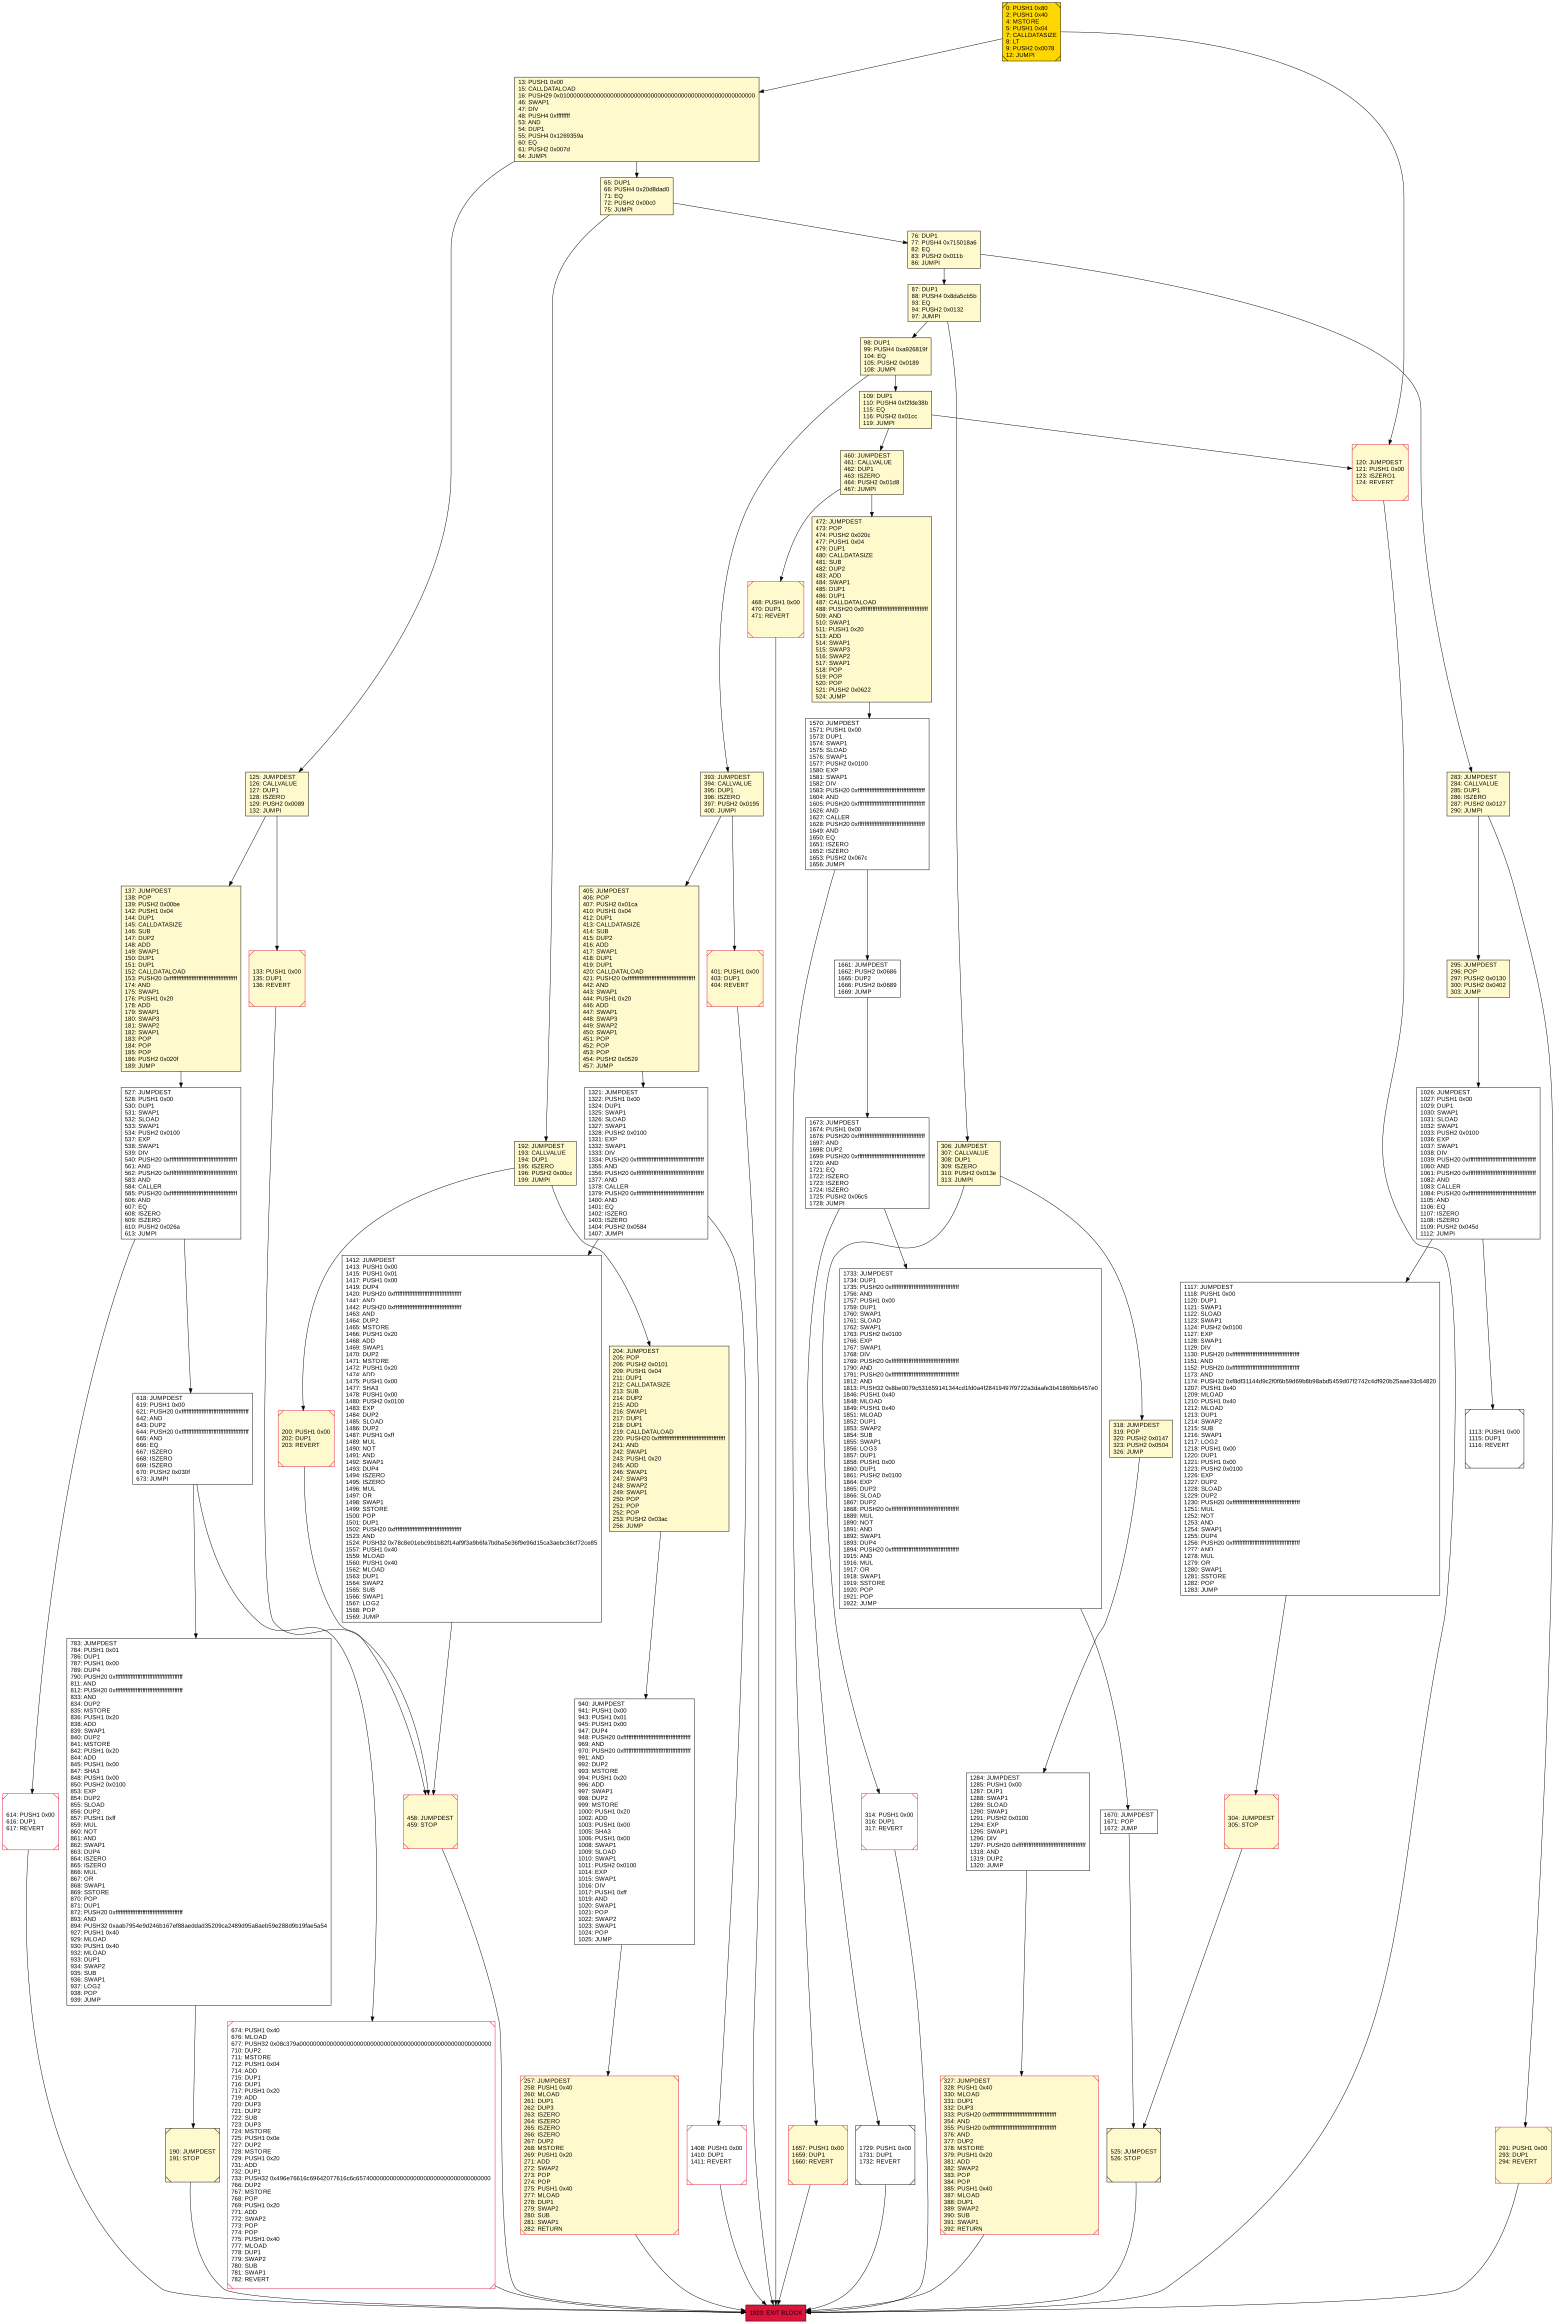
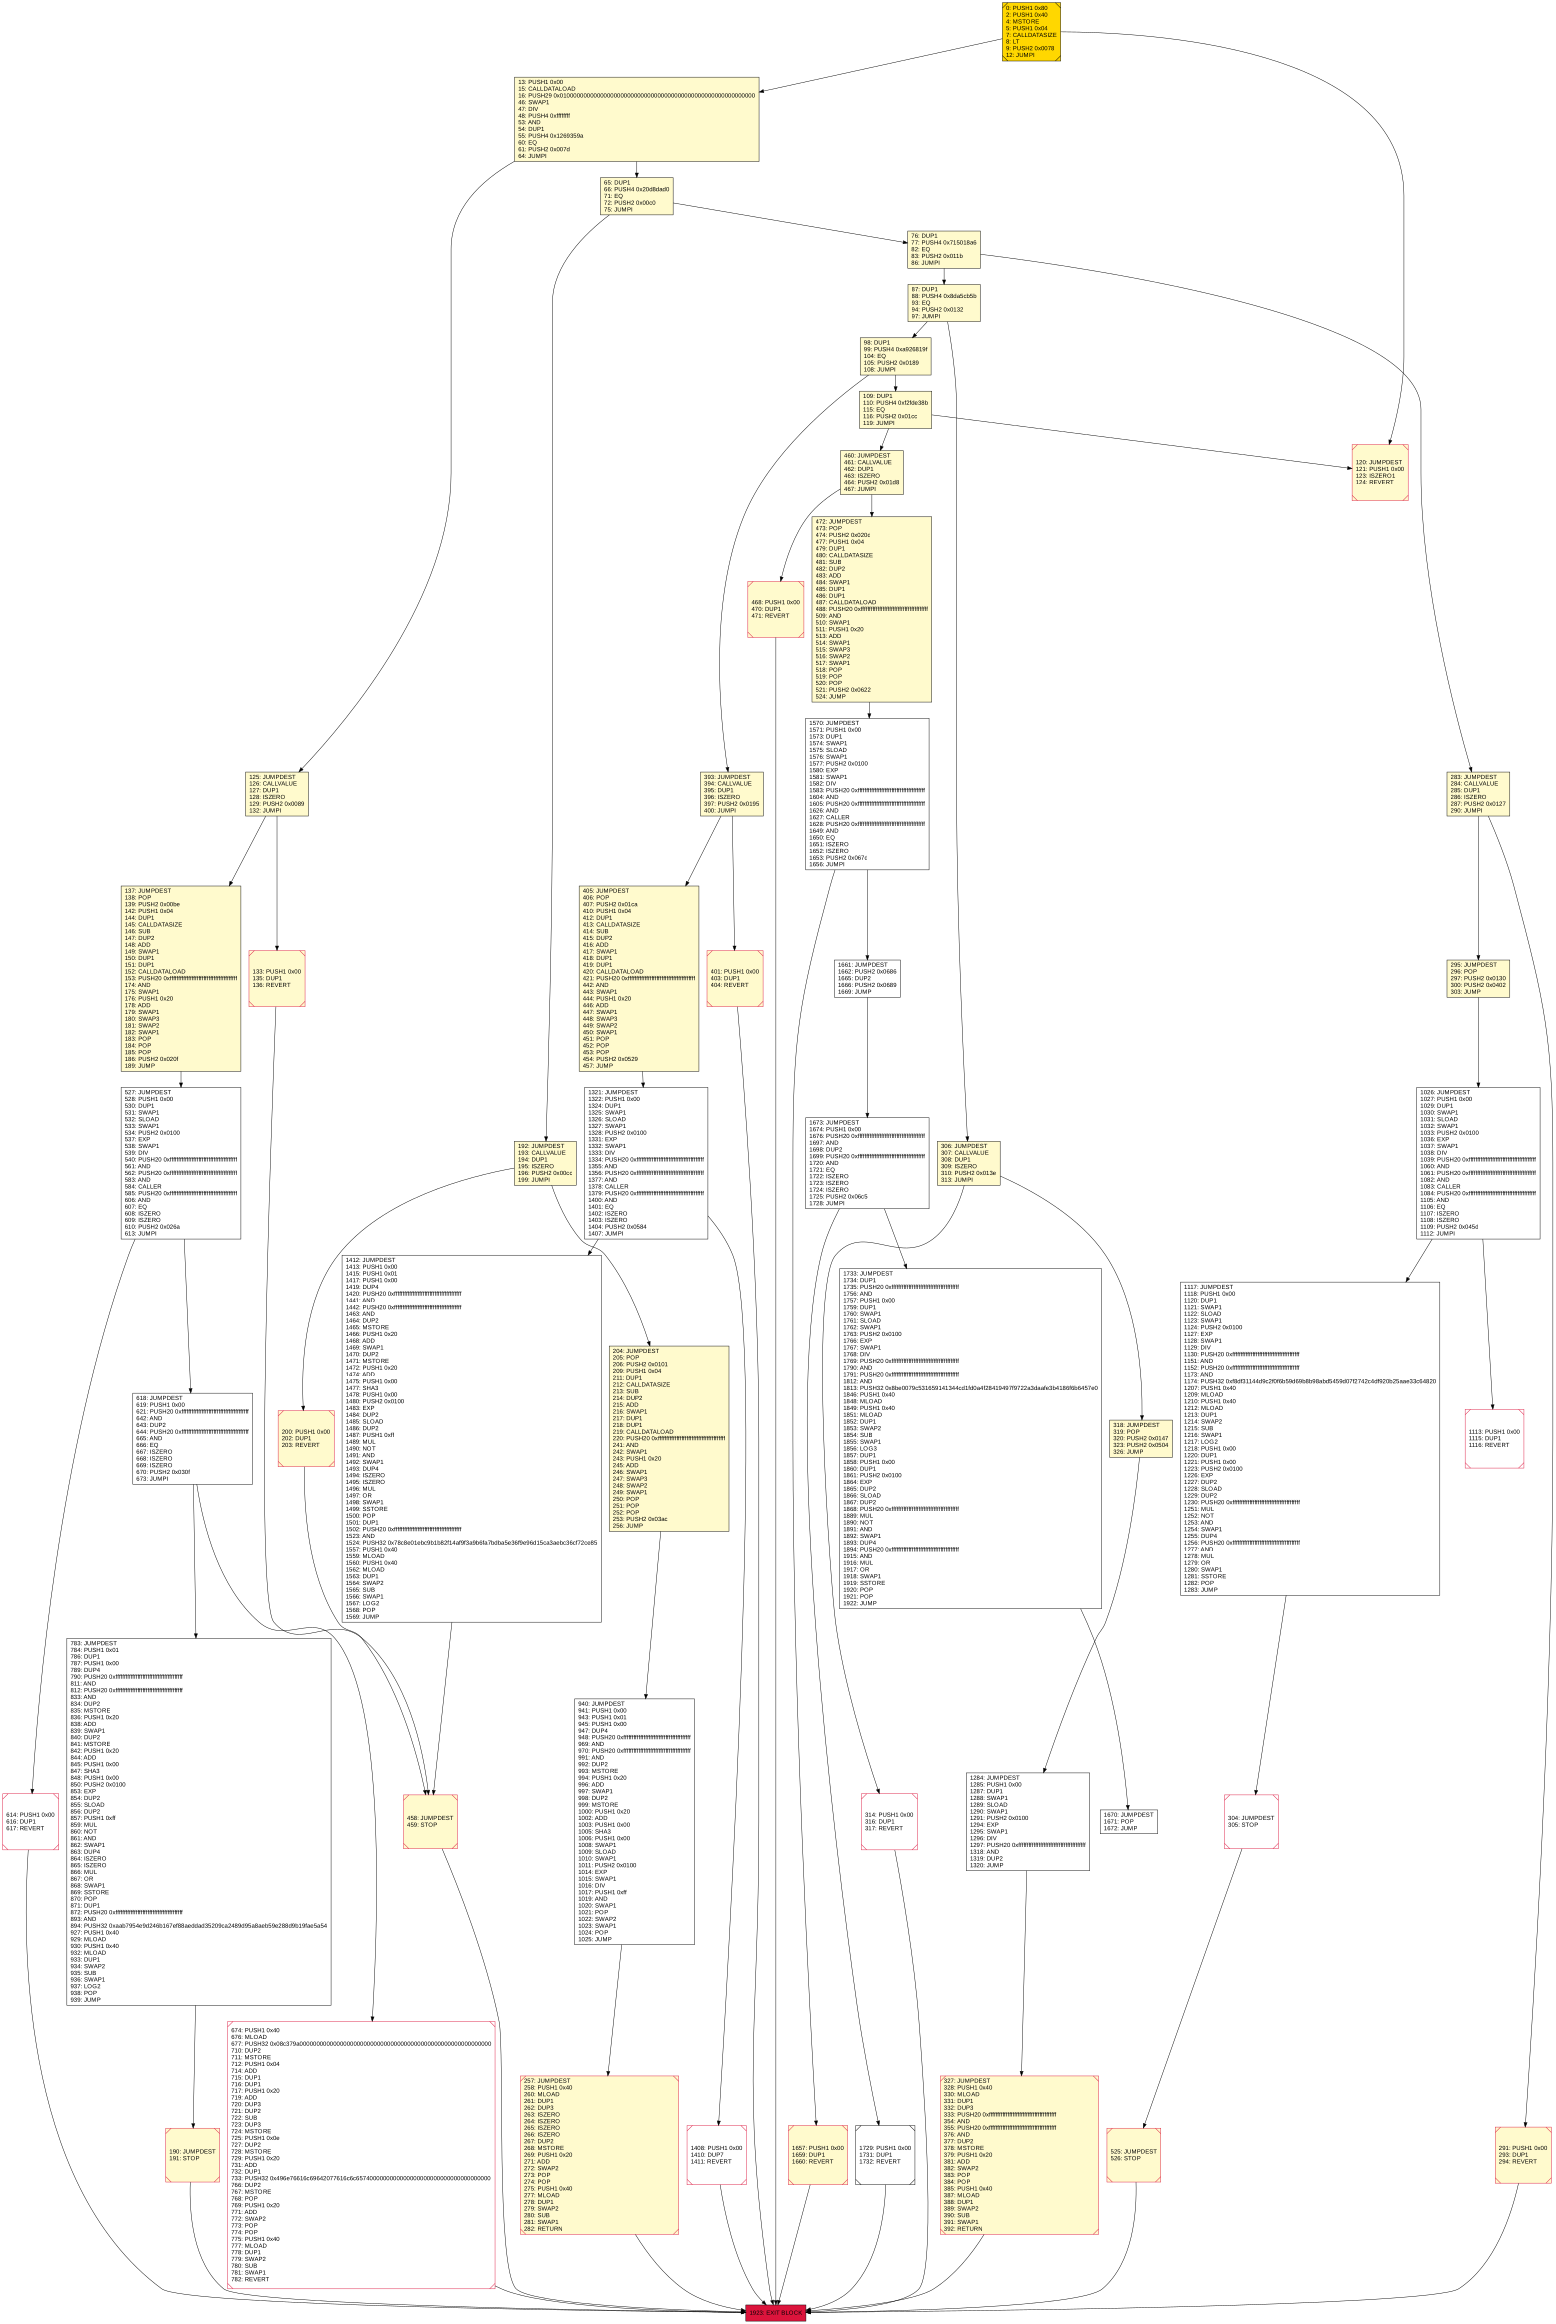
node "1113: PUSH1 0x00 1115: DUP1 1116: REVERT": color black -> crimson
edge "120: JUMPDEST 121: PUSH1 0x00 123: ISZERO1 124: REVERT" -> "1923: EXIT BLOCK": removed
node "304: JUMPDEST 305: STOP": fillcolor lemonchiffon -> white
edge "1670: JUMPDEST 1671: POP 1672: JUMP" -> "525: JUMPDEST 526: STOP": removed
node "190: JUMPDEST 191: STOP": color black -> crimson
node "1408: PUSH1 0x00 1410: DUP1 1411: REVERT": label "1408: PUSH1 0x00 1410: DUP1 1411: REVERT" -> "1408: PUSH1 0x00 1410: DUP7 1411: REVERT"
node "525: JUMPDEST 526: STOP": color black -> crimson
